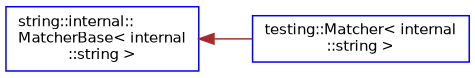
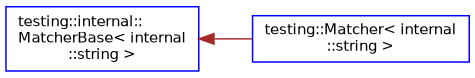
node "string::internal:: MatcherBase< internal ::string >": label "string::internal:: MatcherBase< internal ::string >" -> "testing::internal:: MatcherBase< internal ::string >"
